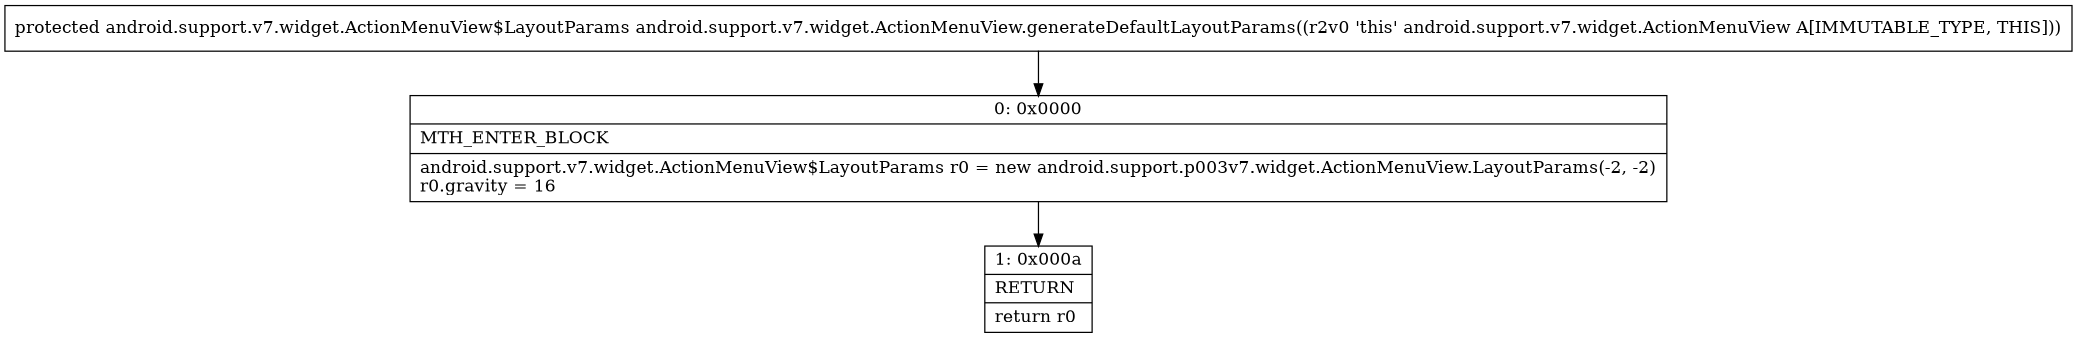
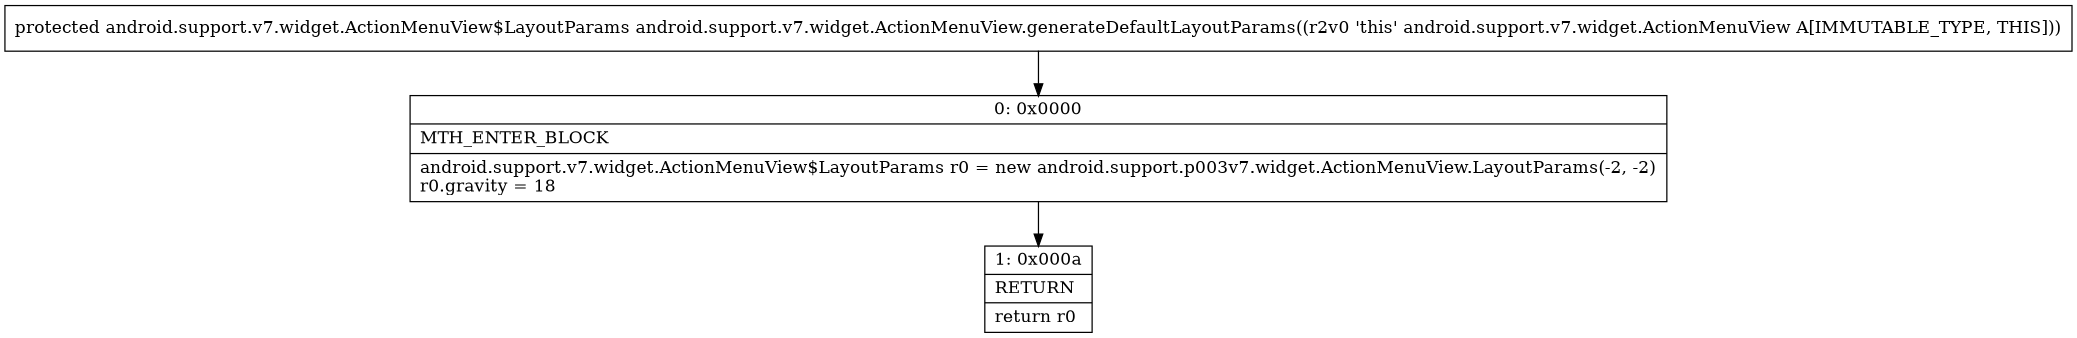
node "0: 0x0000": text "r0.gravity = 16" -> "r0.gravity = 18"
